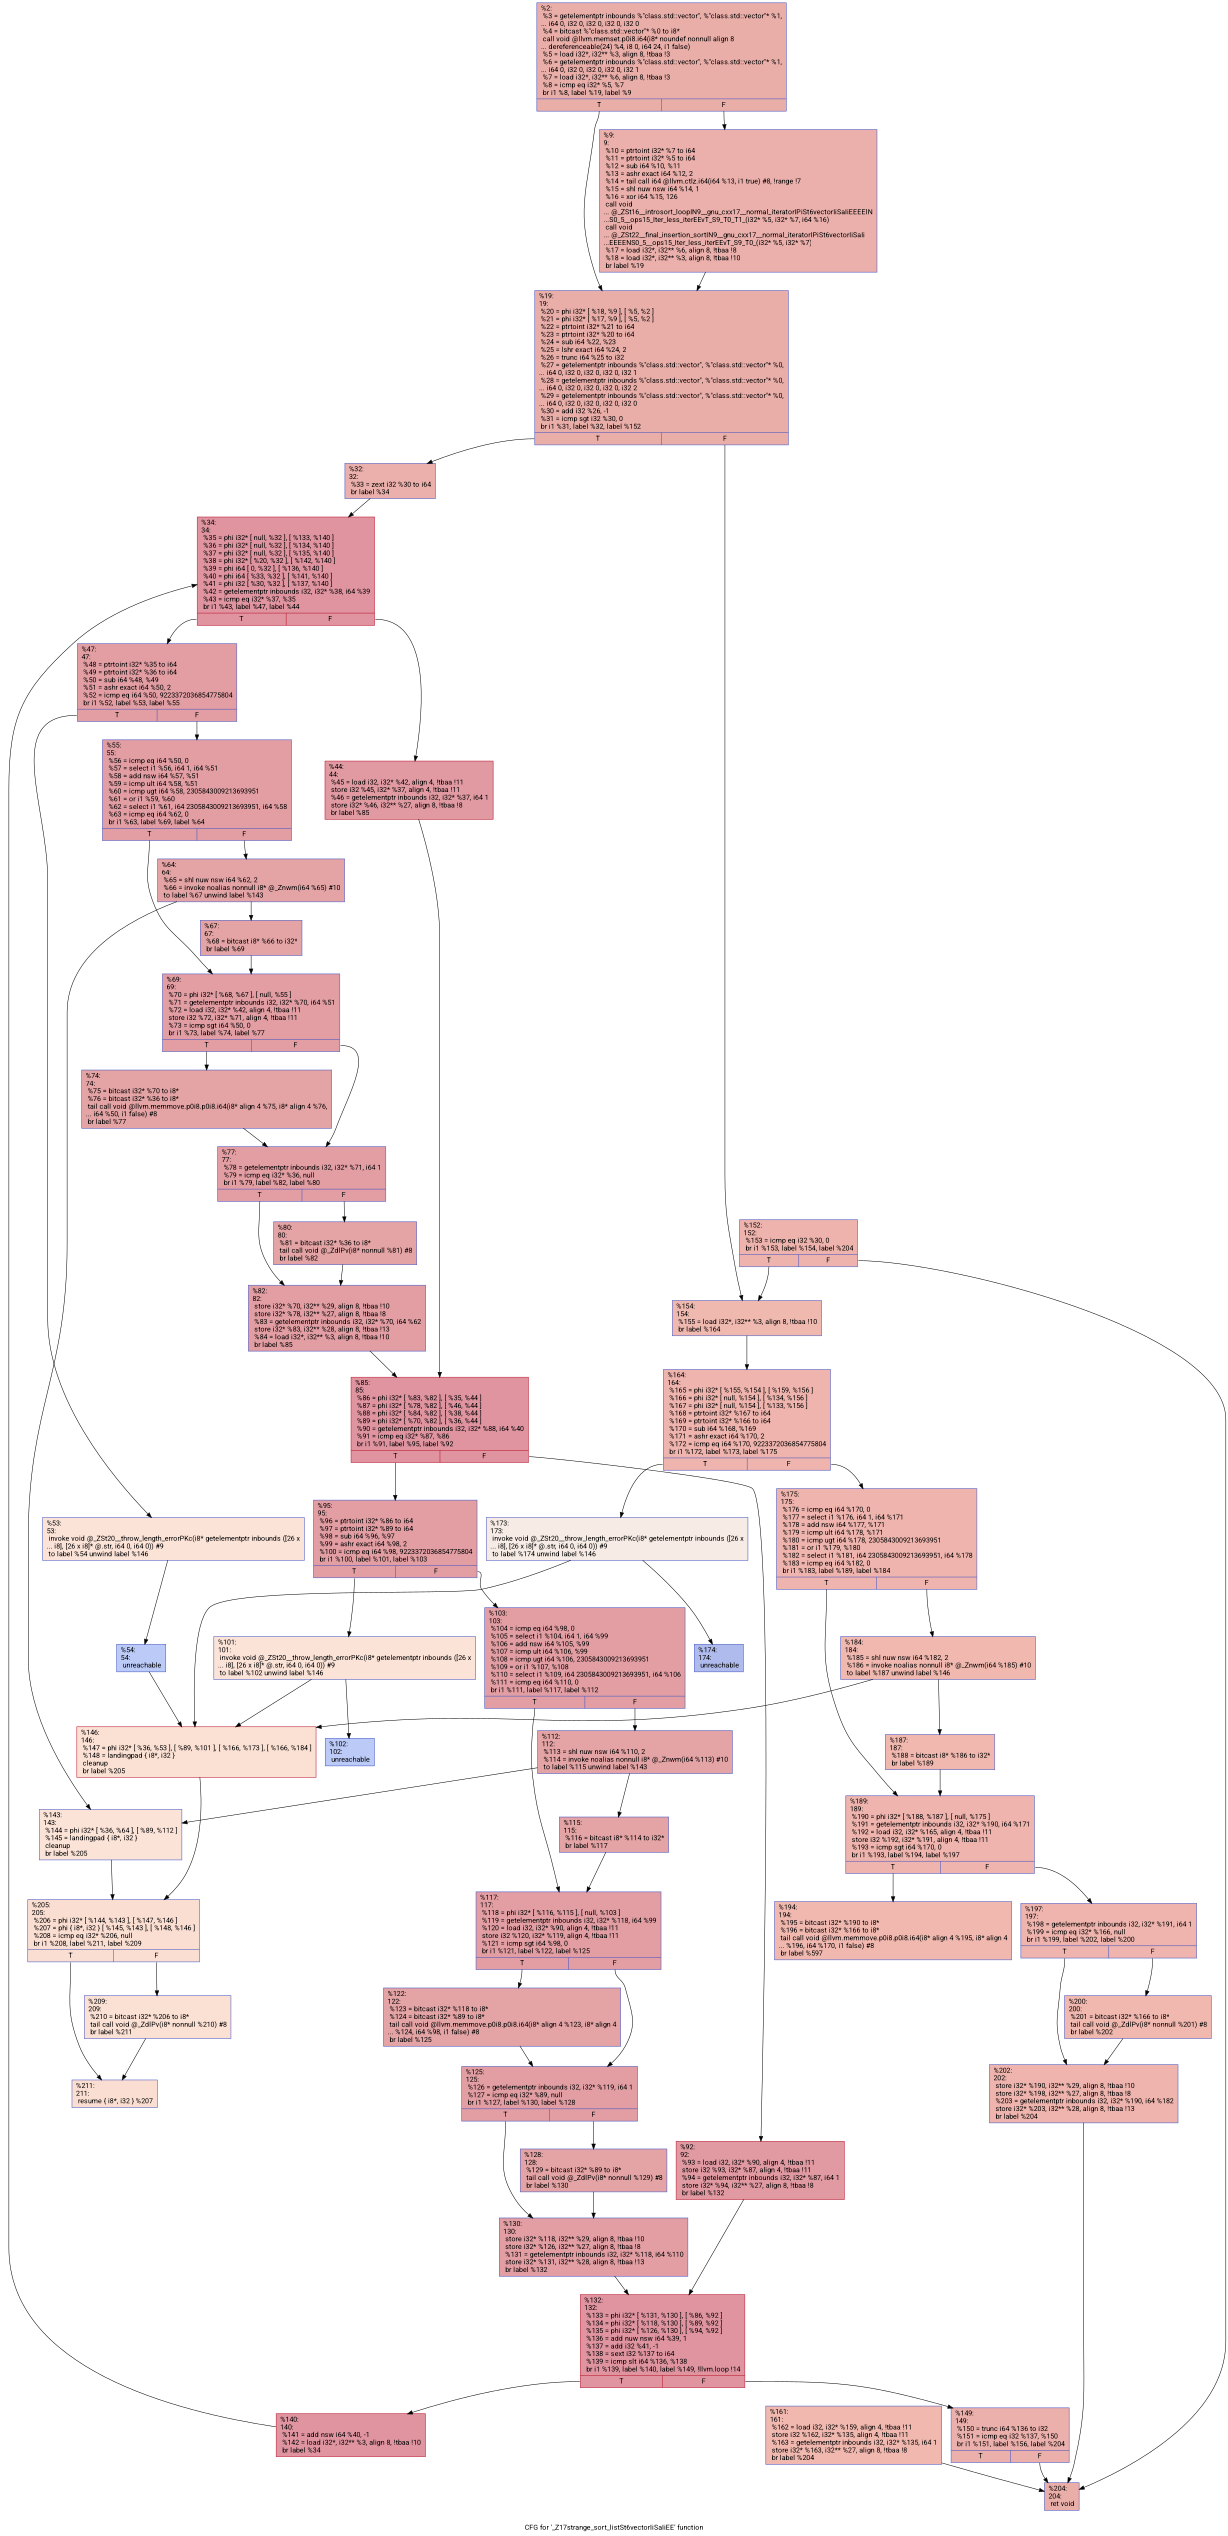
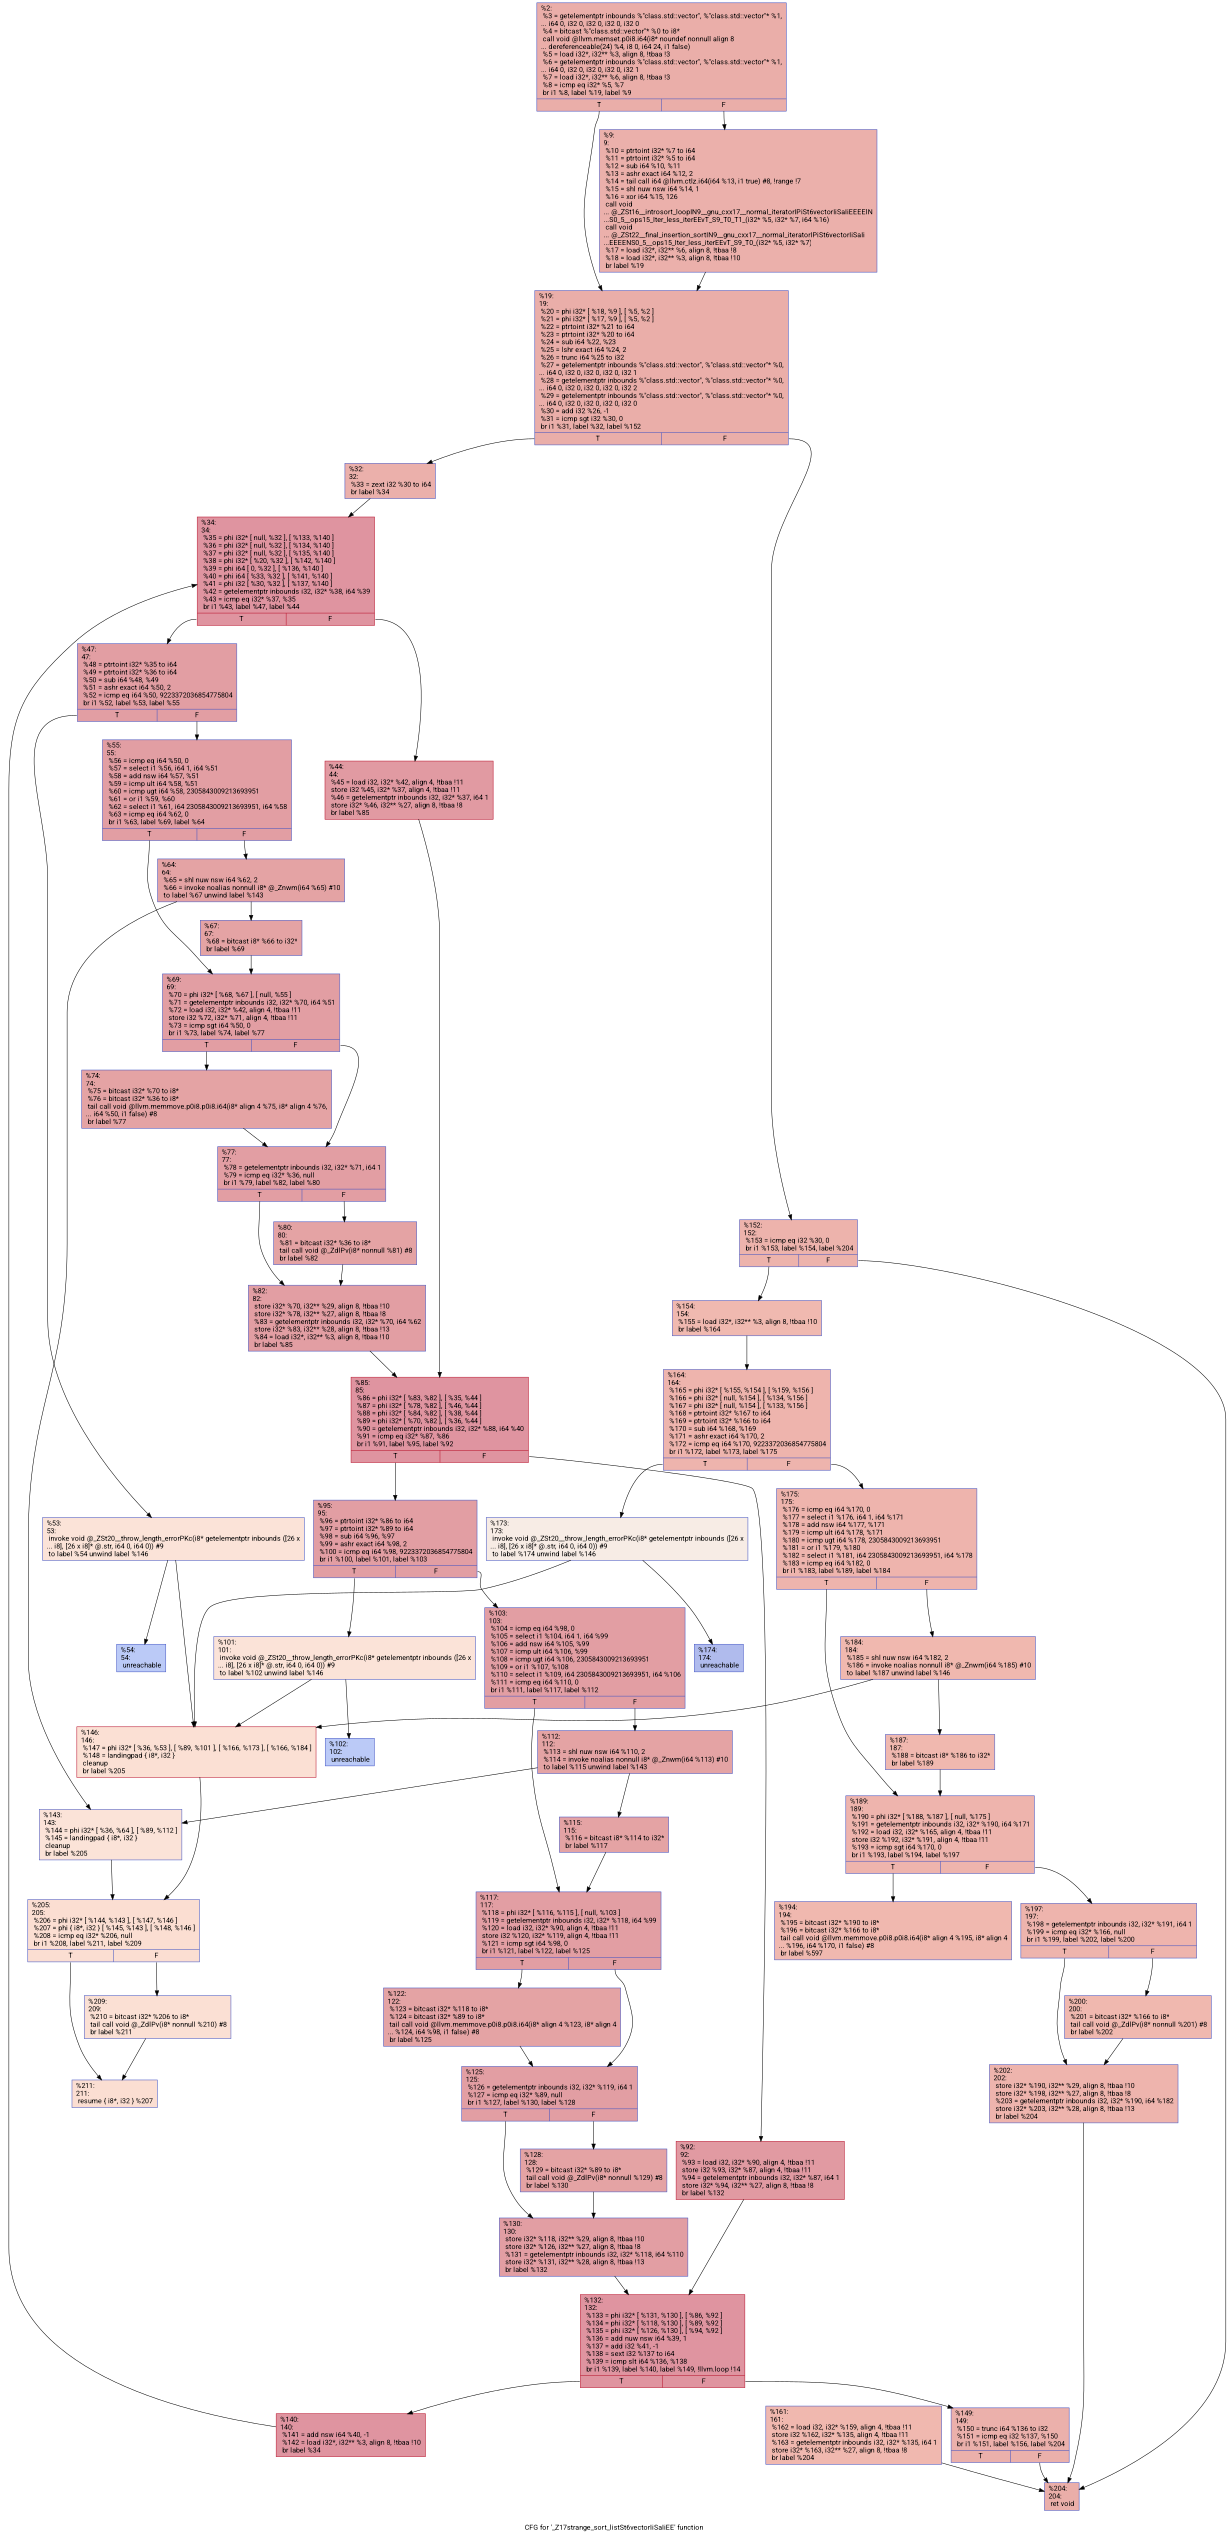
edge "%19:" -> "%154:": now "%19:" -> "%152:"
edge "%54:" -> "%146:": now "%53:" -> "%146:"
